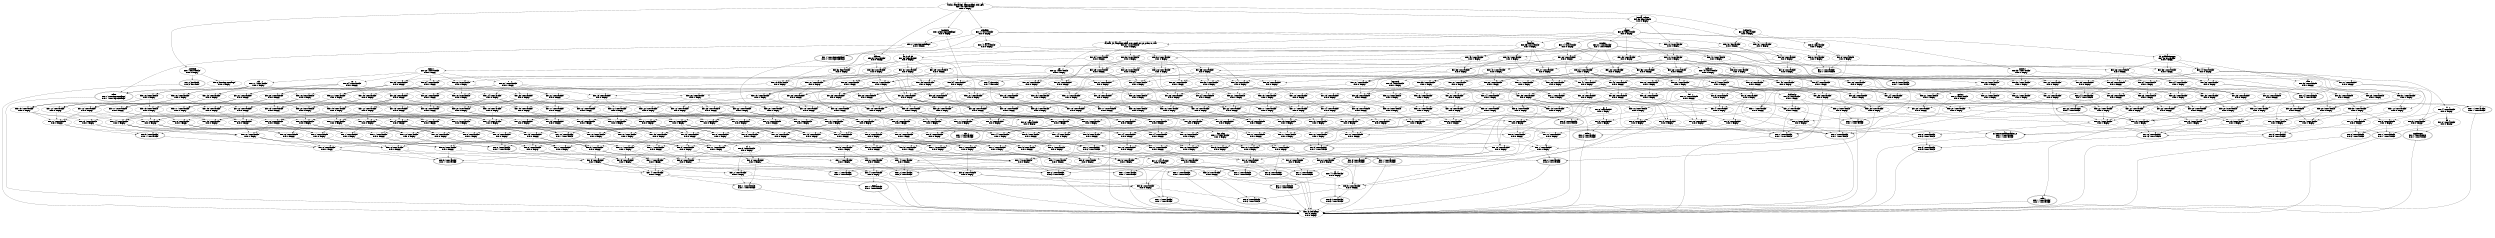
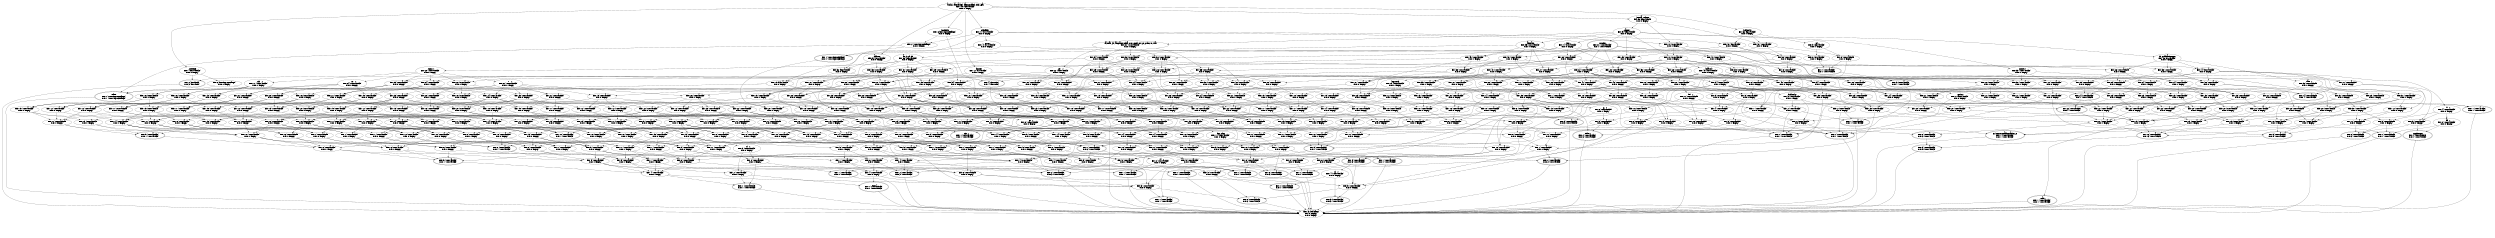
node "annote ext.: 12 (91% article) own: 0 (empty)": added
